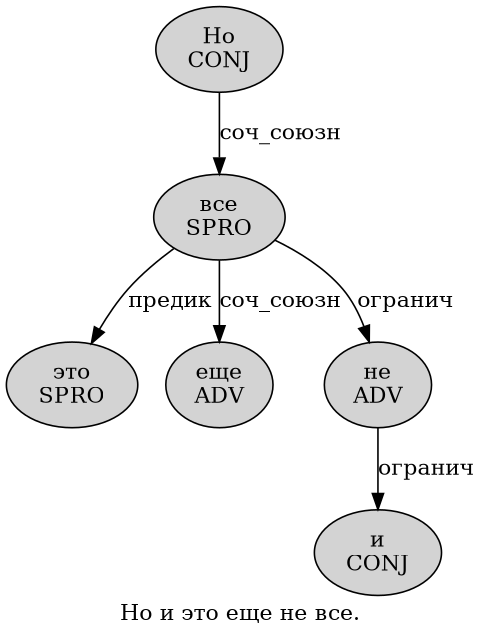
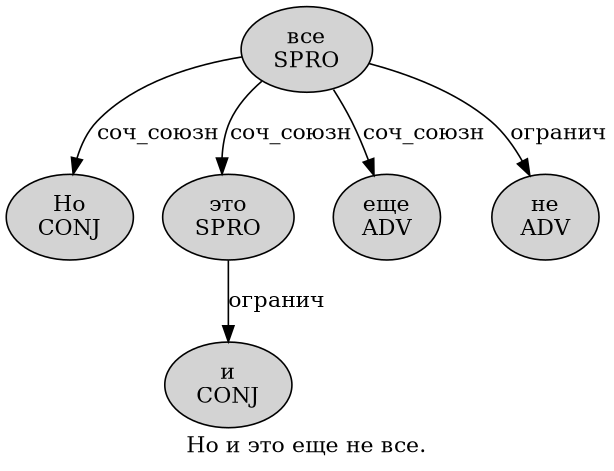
edge "Но CONJ" -> "все SPRO": reversed
edge "все SPRO" -> "это SPRO": label "предик" -> "соч_союзн"
edge "не ADV" -> "и CONJ": now "это SPRO" -> "и CONJ"
